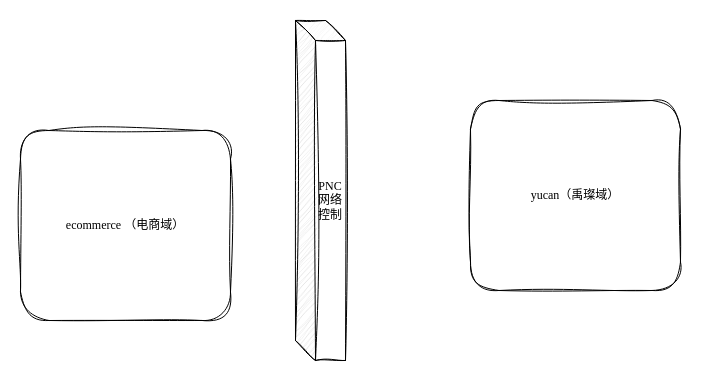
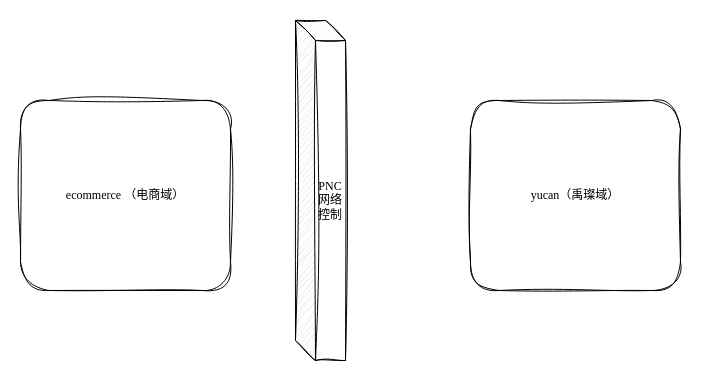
node "ecommerce （电商域）": moved (126, 226) -> (126, 196)
